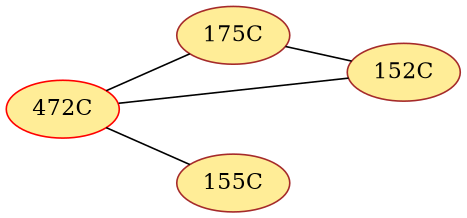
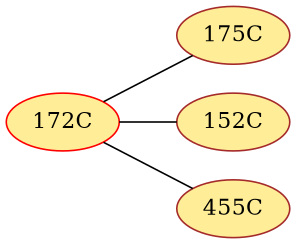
edge "175C" -- "152C": removed
node "472C": label "472C" -> "172C"
node "155C": label "155C" -> "455C"
